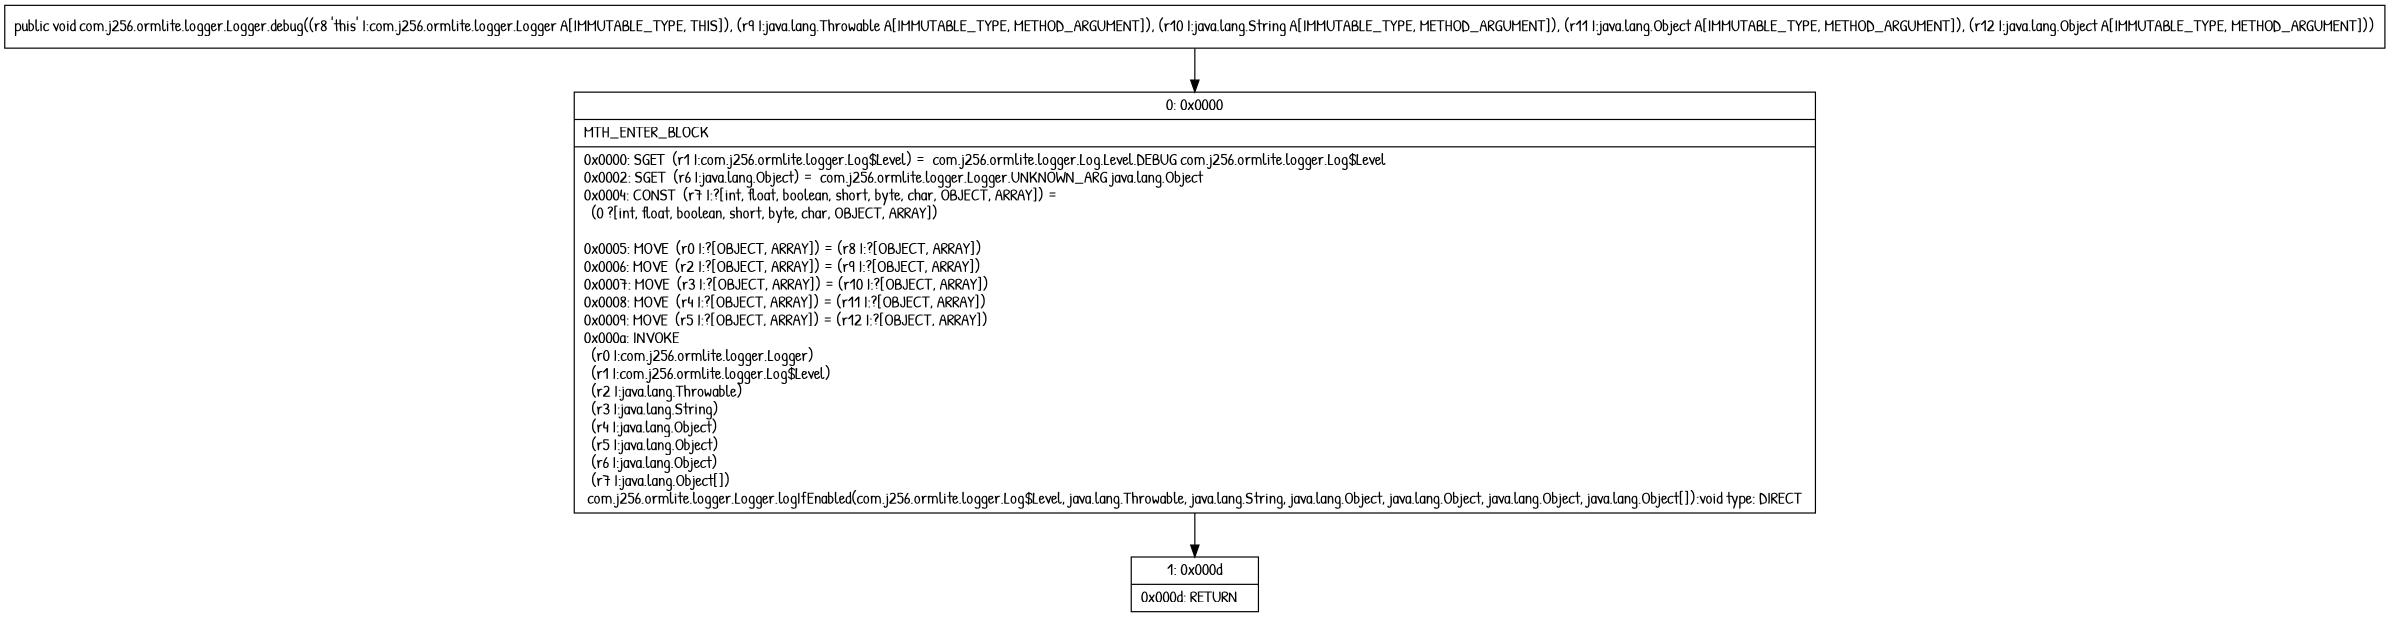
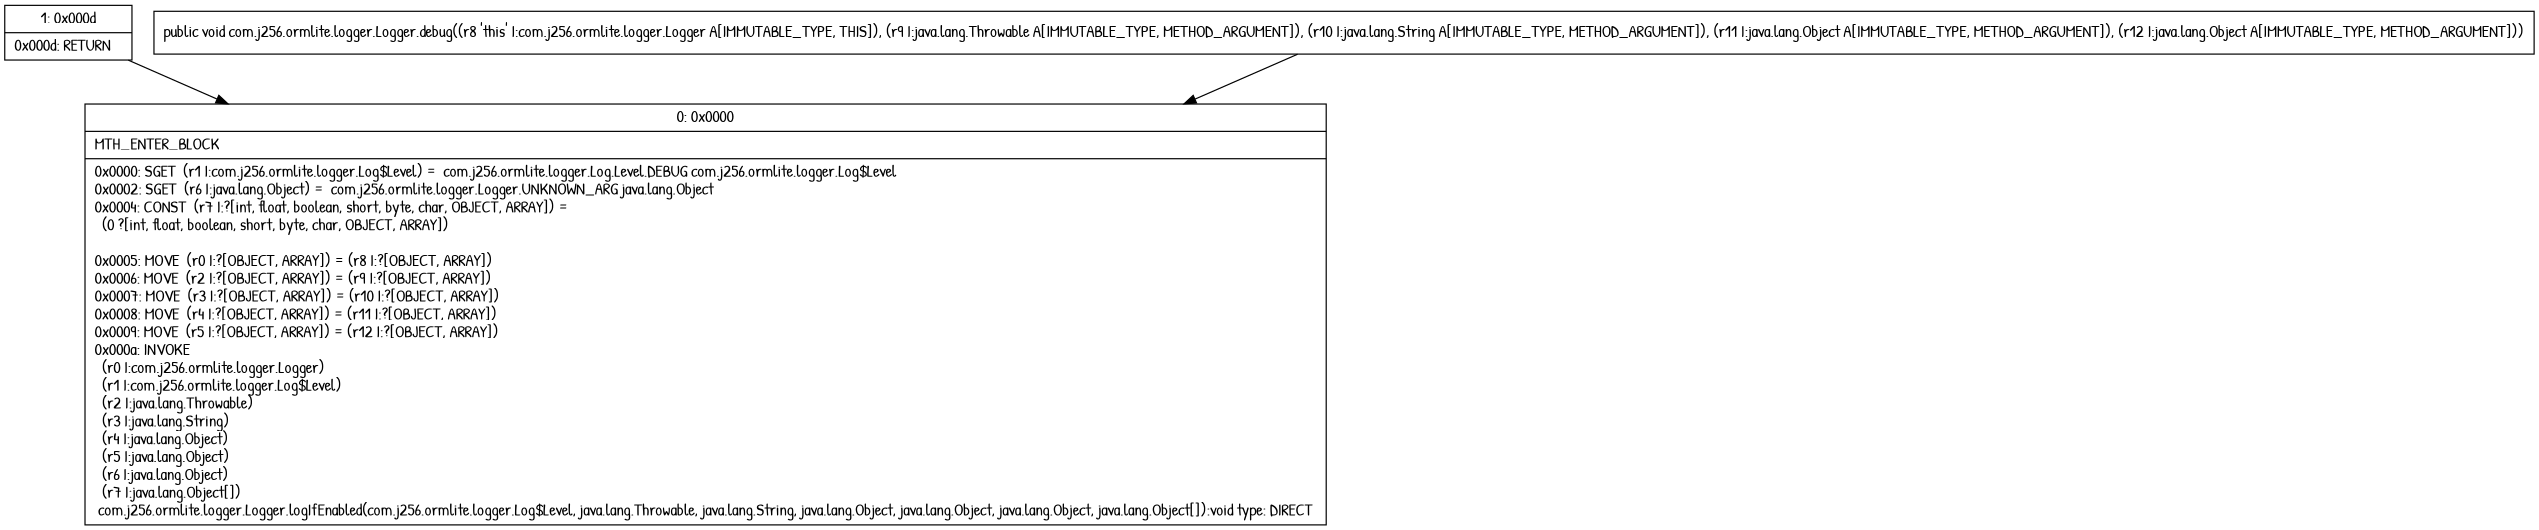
edge "0: 0x0000" -> "1: 0x000d": reversed
